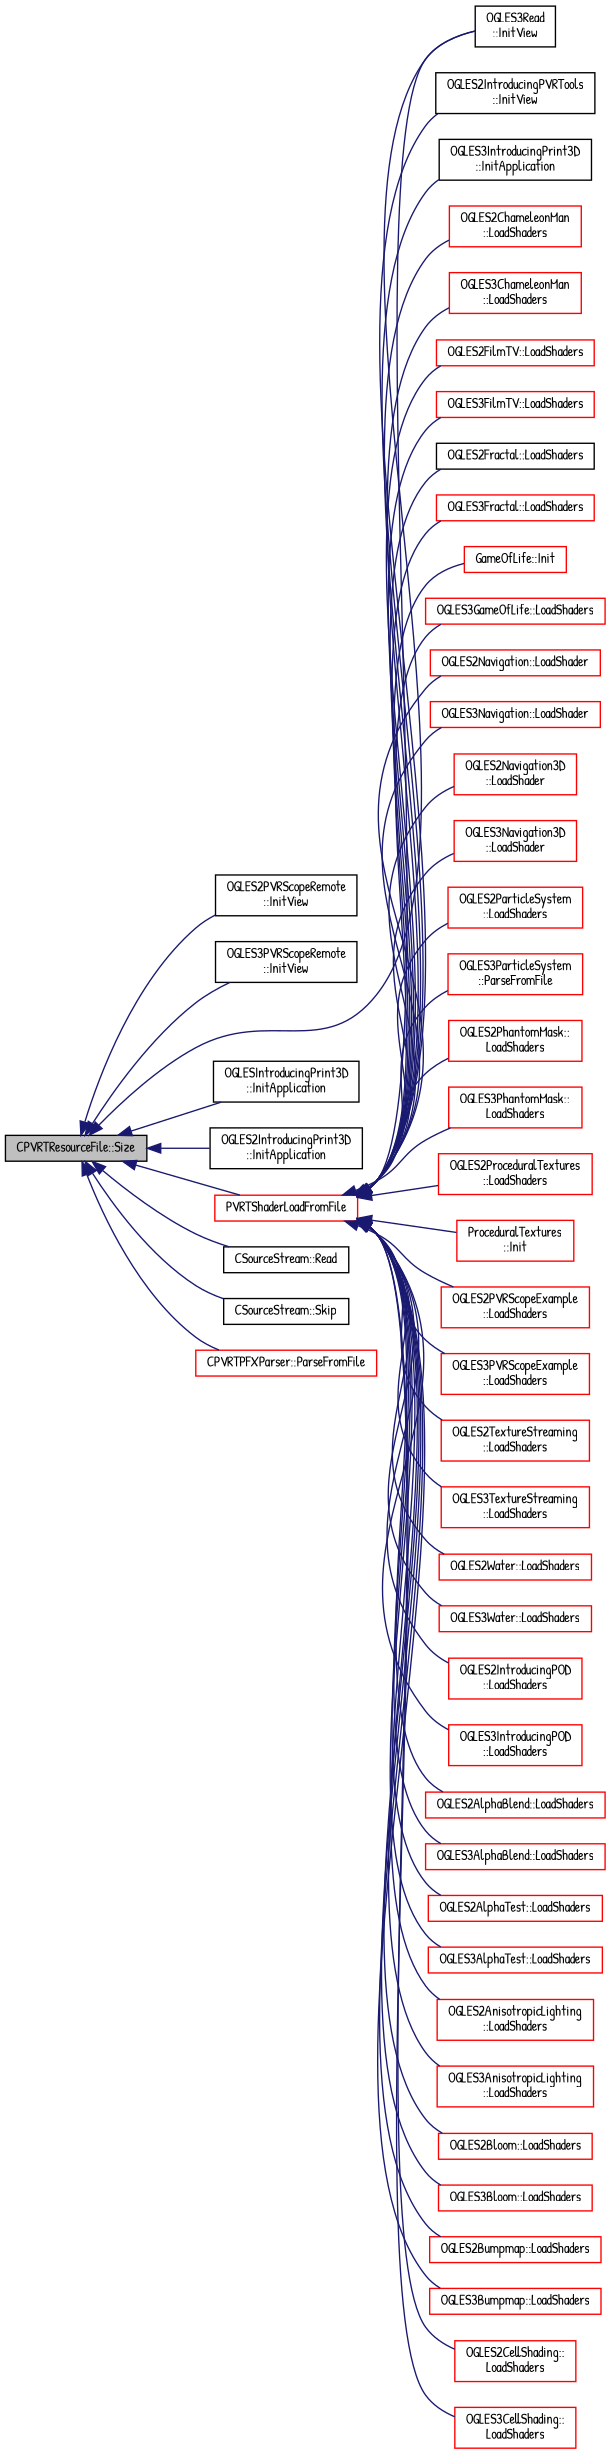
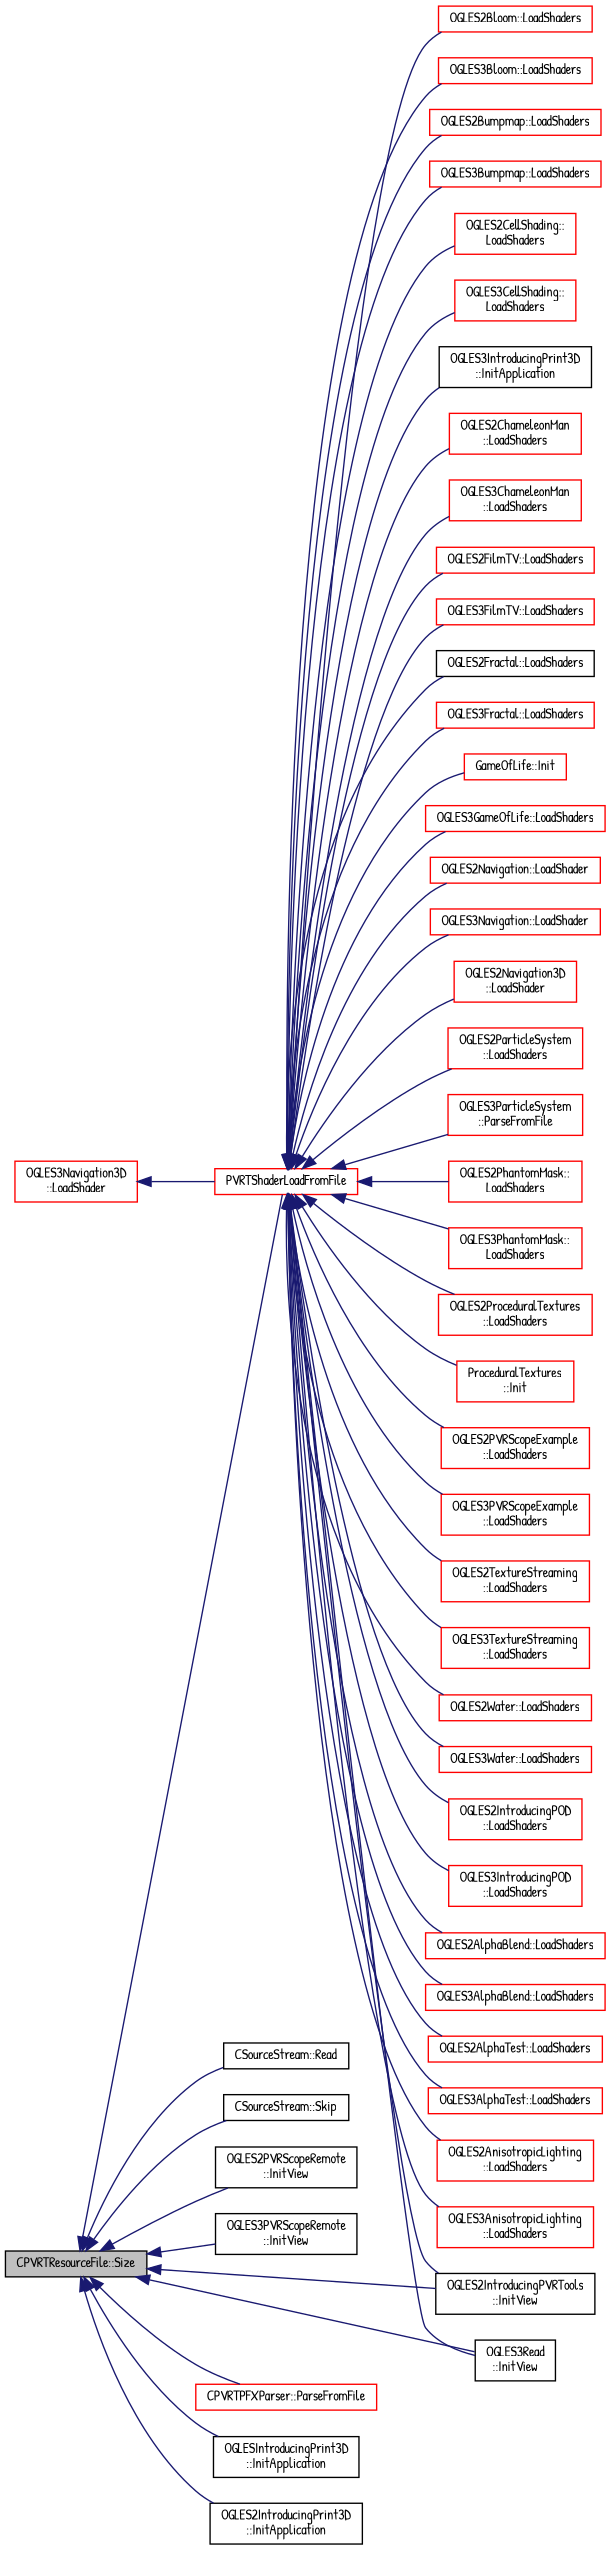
edge "OGLES3Navigation3D ::LoadShader" -> "PVRTShaderLoadFromFile": reversed
edge "OGLES2IntroducingPVRTools ::InitView" -> "CPVRTResourceFile::Size": added
